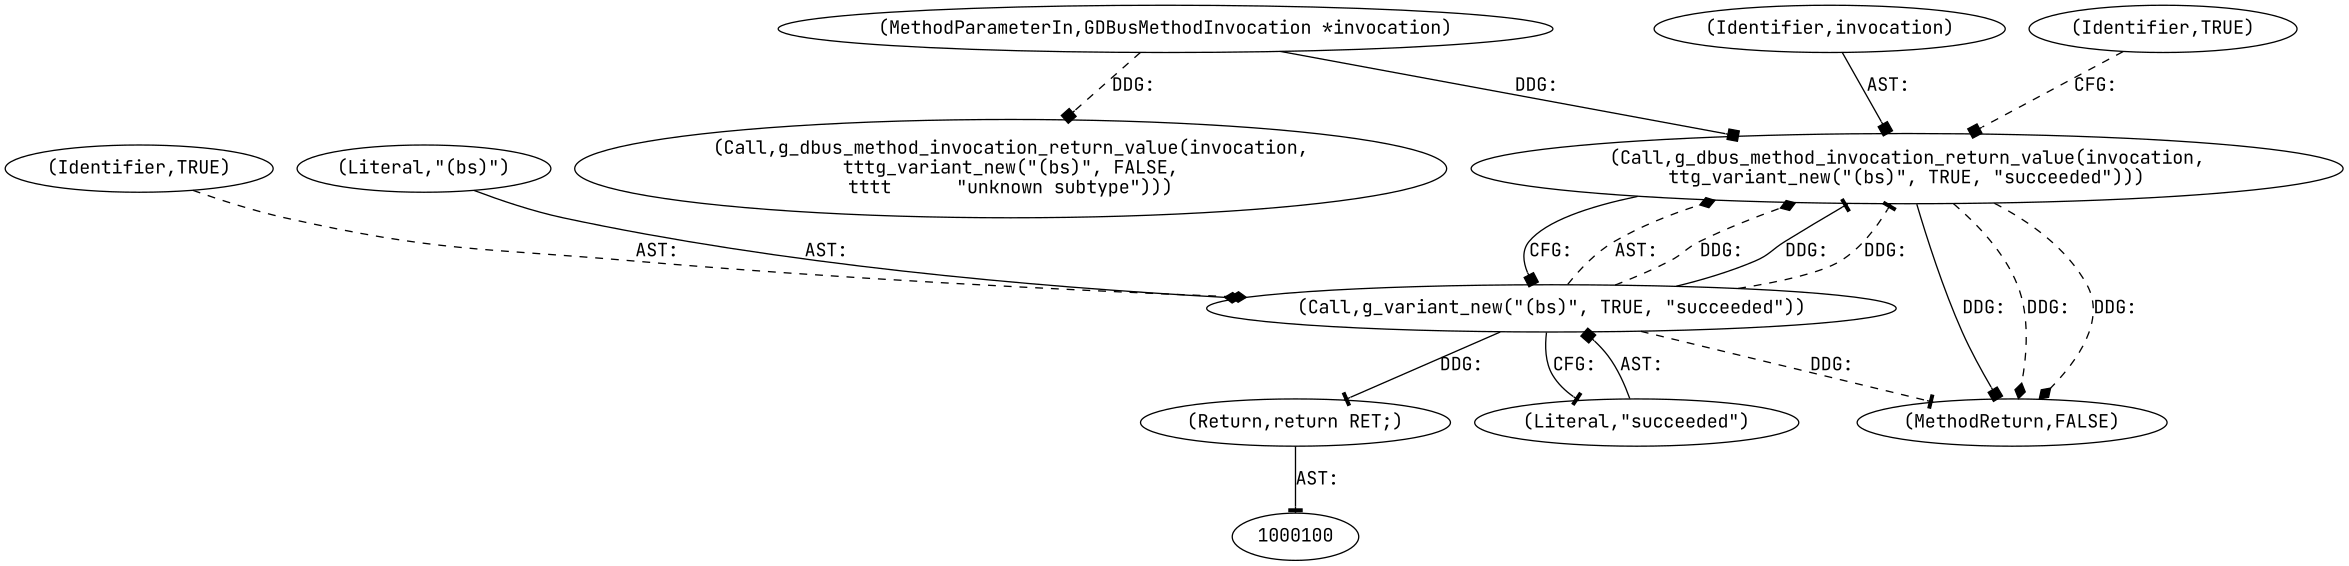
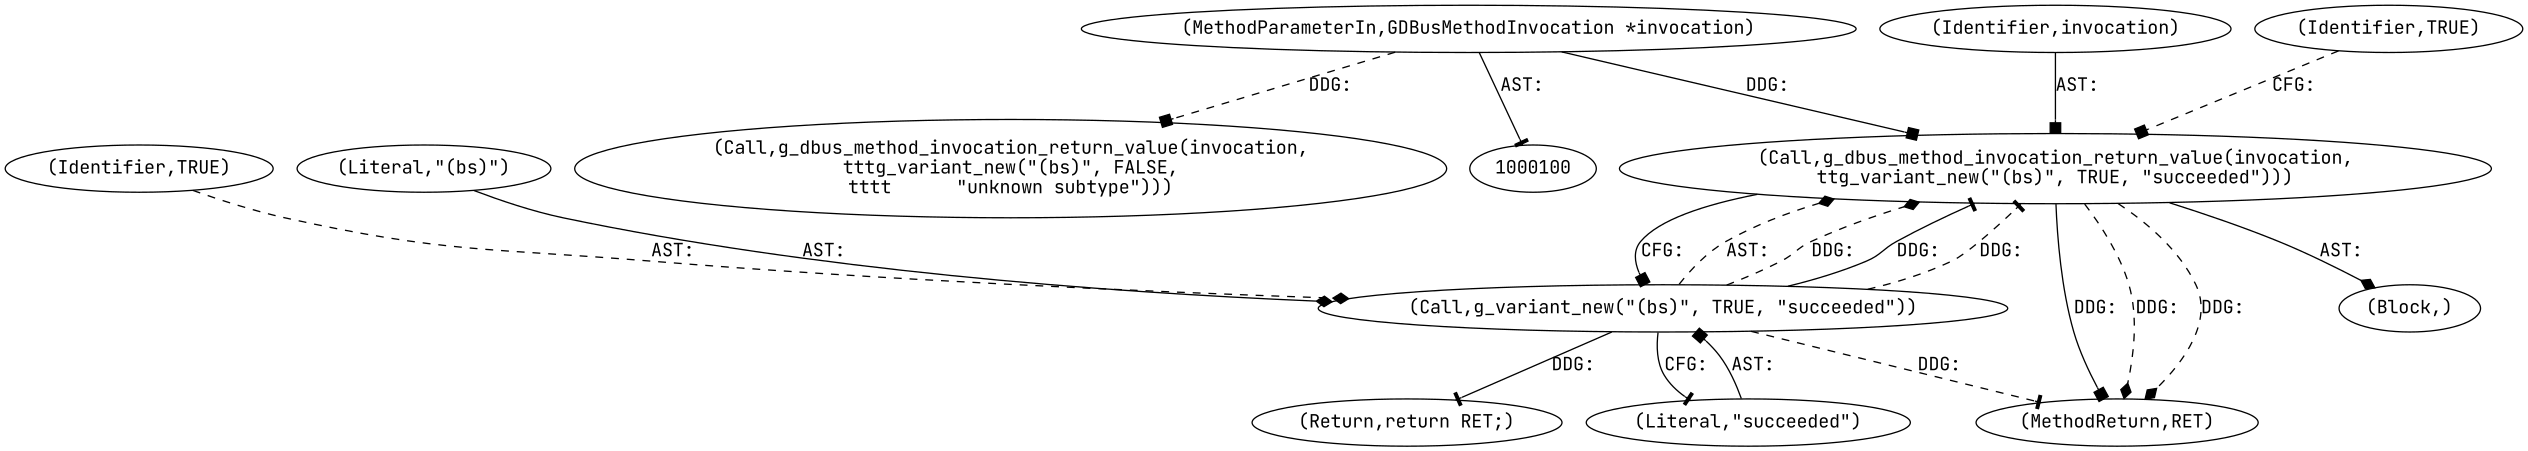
node "(Block,)": added
node "(MethodReturn,FALSE)": label "(MethodReturn,FALSE)" -> "(MethodReturn,RET)"
edge "(Return,return RET;)" -> "1000100": now "(MethodParameterIn,GDBusMethodInvocation *invocation)" -> "1000100"
